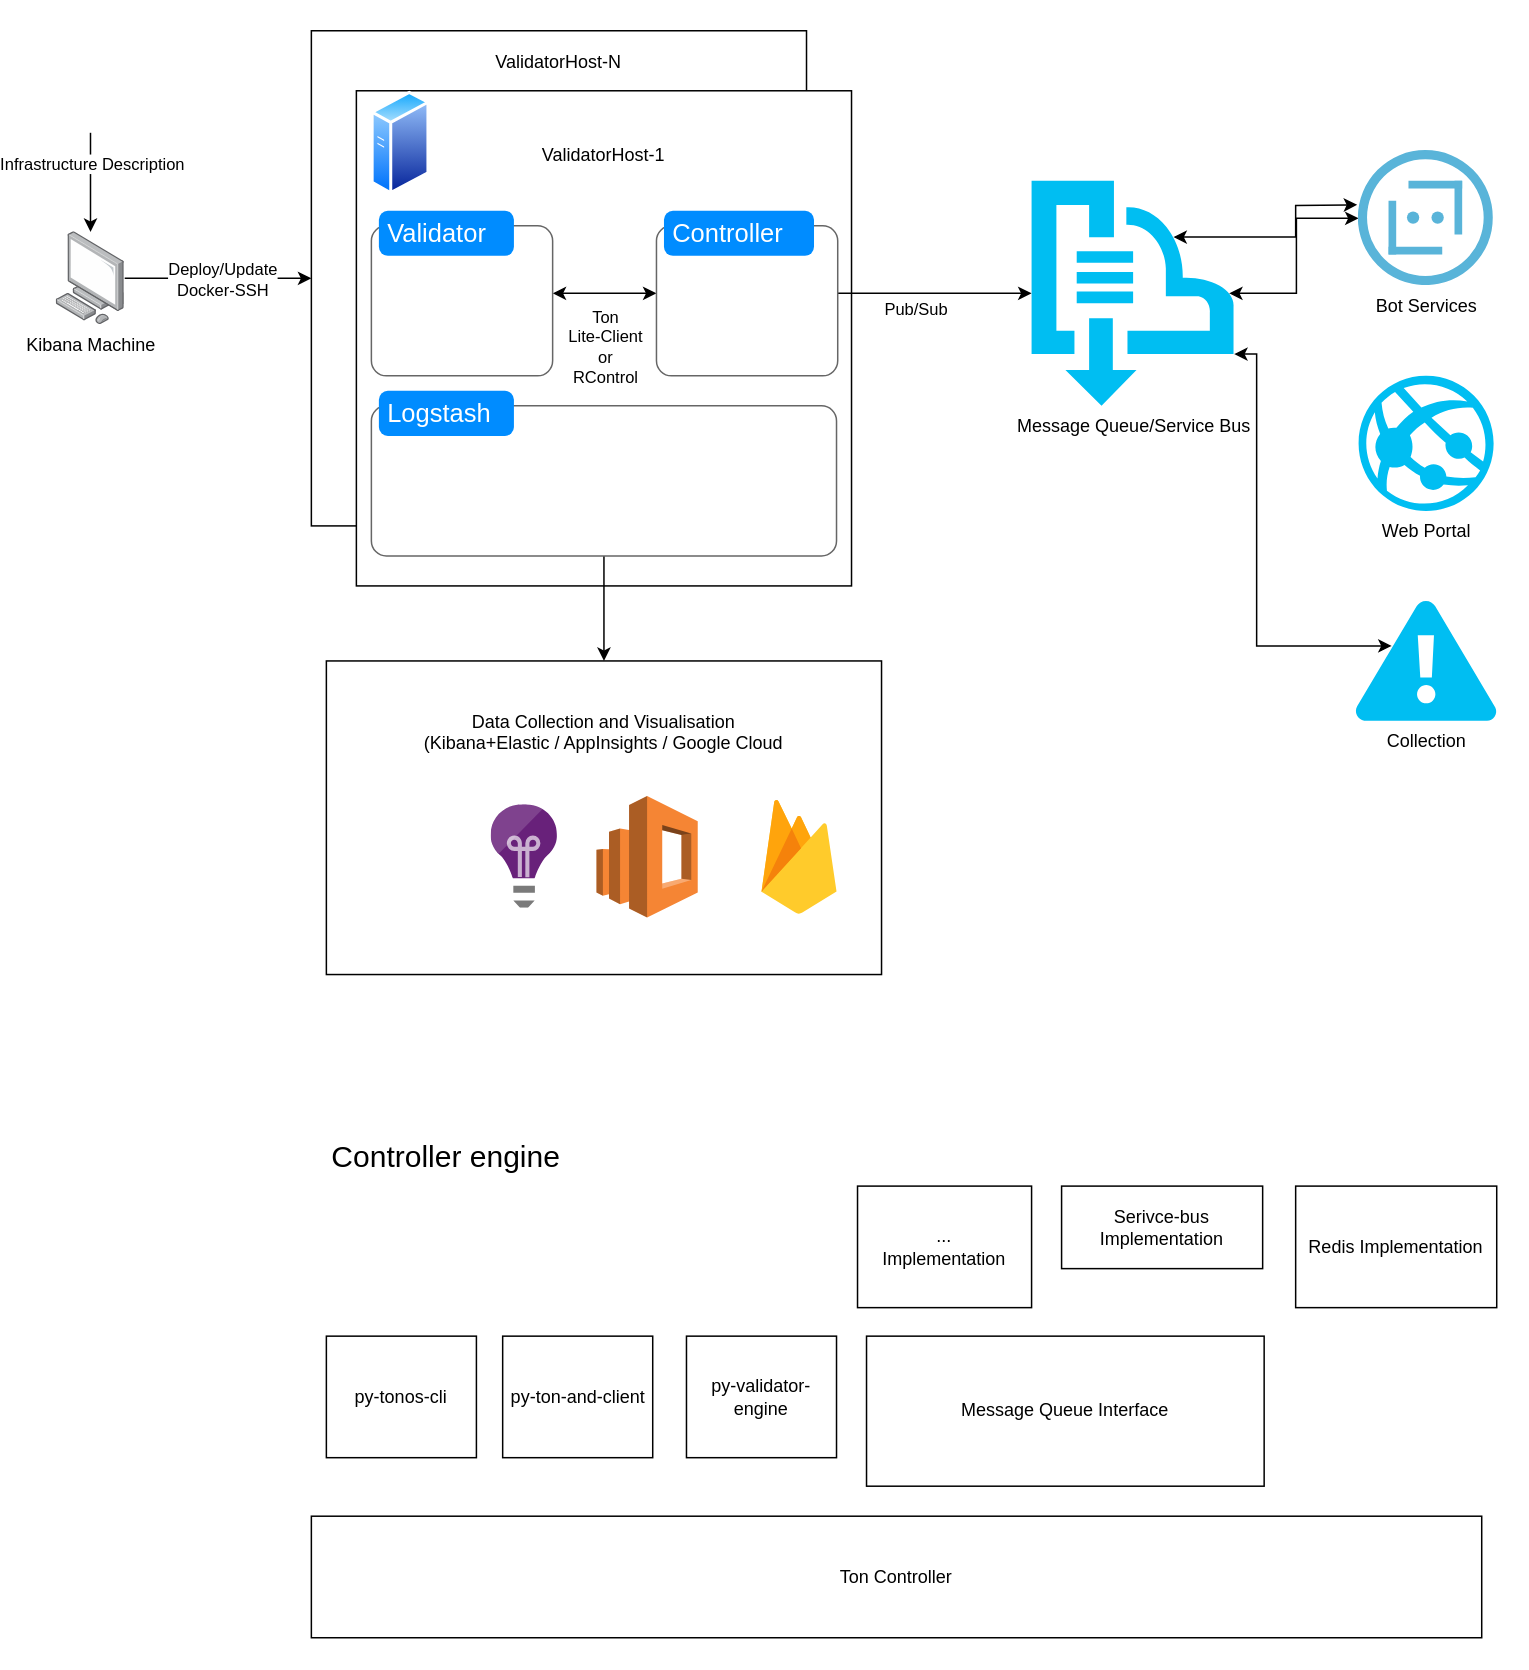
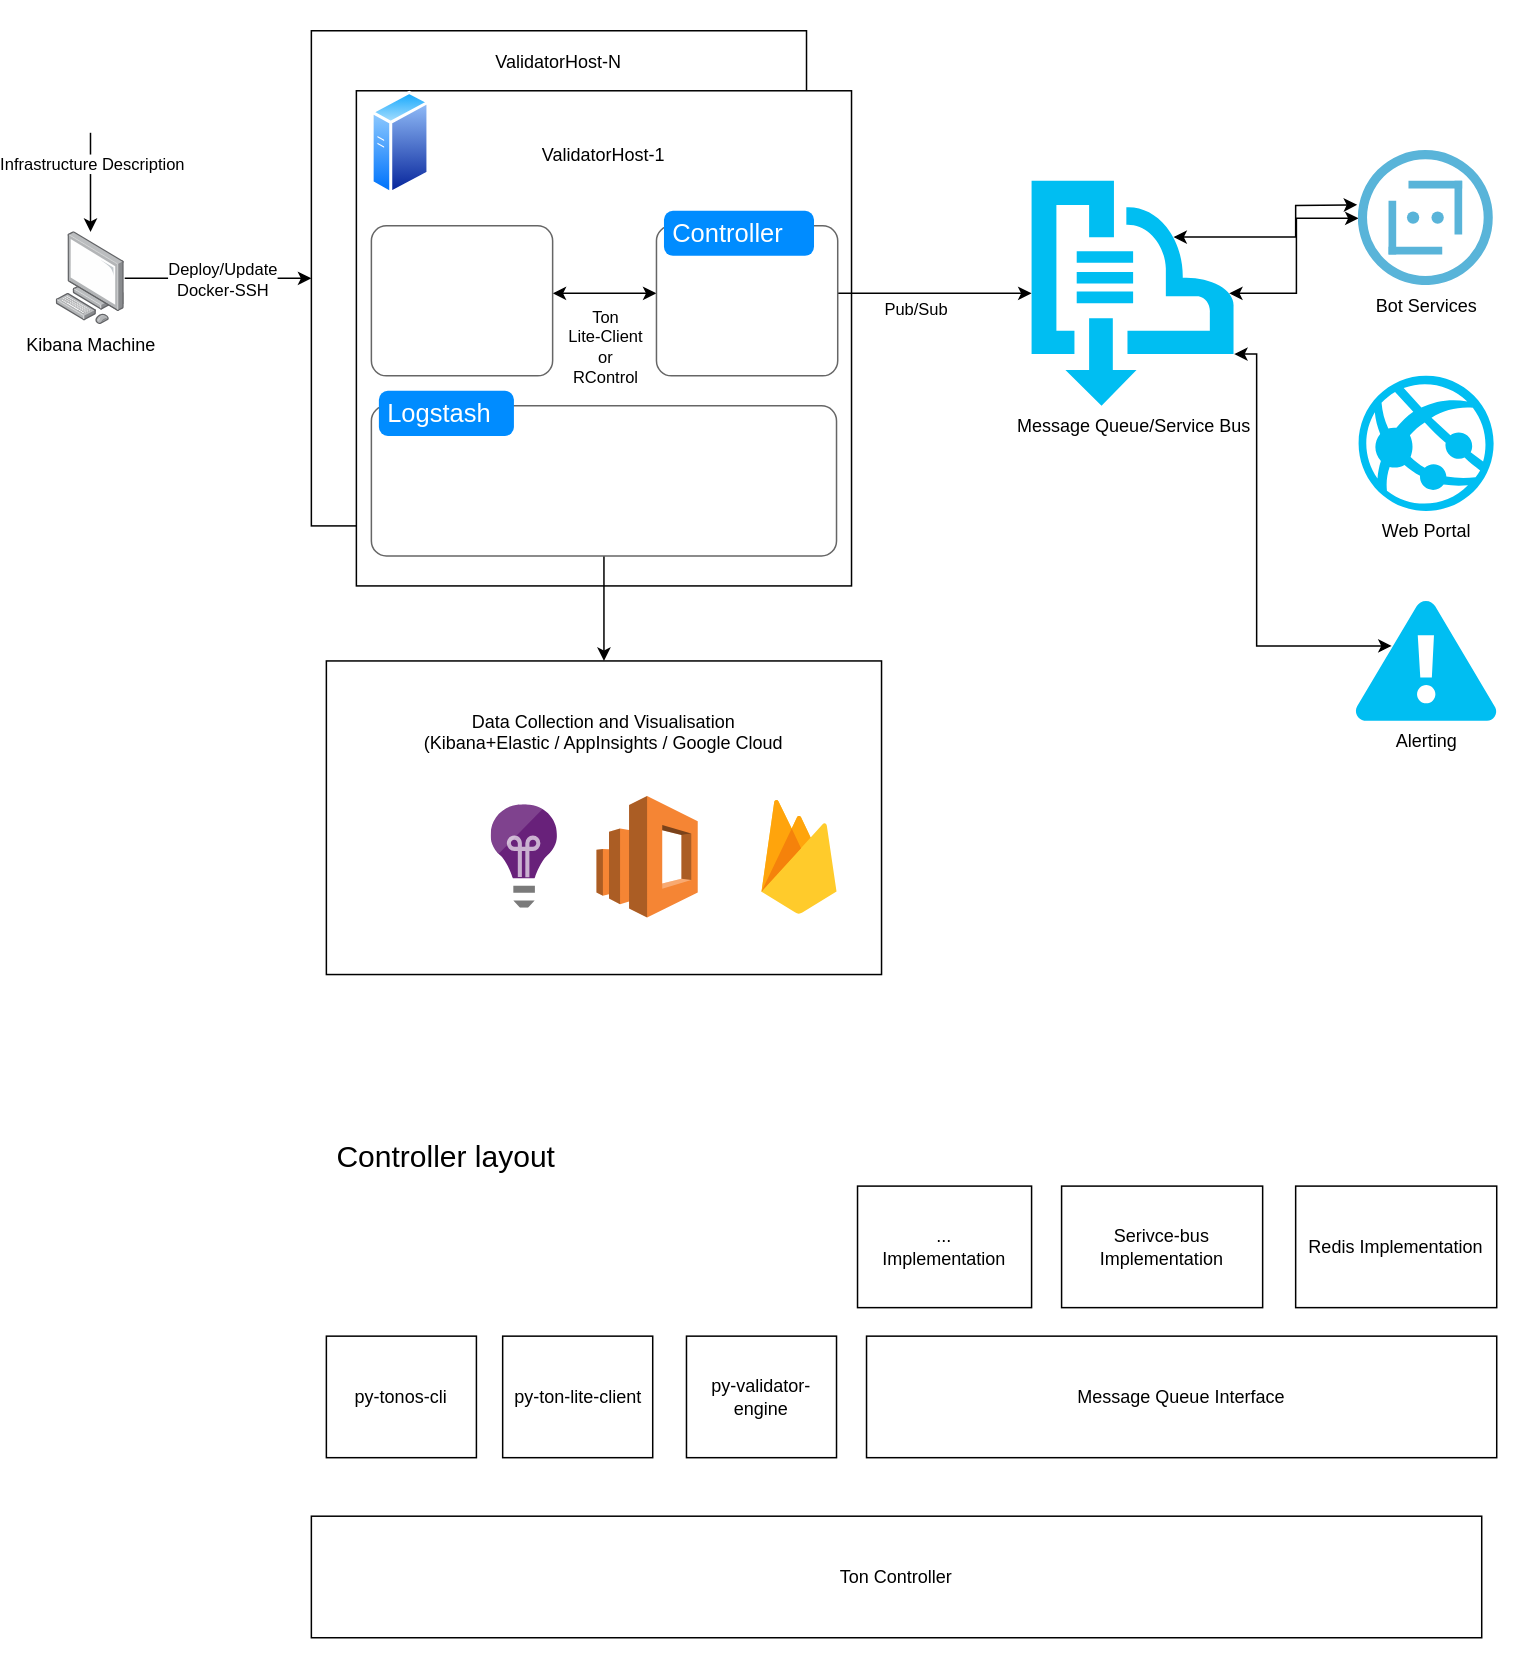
node "Validator": removed
node "Collection": label "Collection" -> "Alerting"
node "Controller engine": label "Controller engine" -> "Controller layout"
node "Serivce-bus Implementation": size 201x83 -> 201x122
node "py-ton-and-client": label "py-ton-and-client" -> "py-ton-lite-client"
node "Message Queue Interface": size 398x150 -> 630x122
